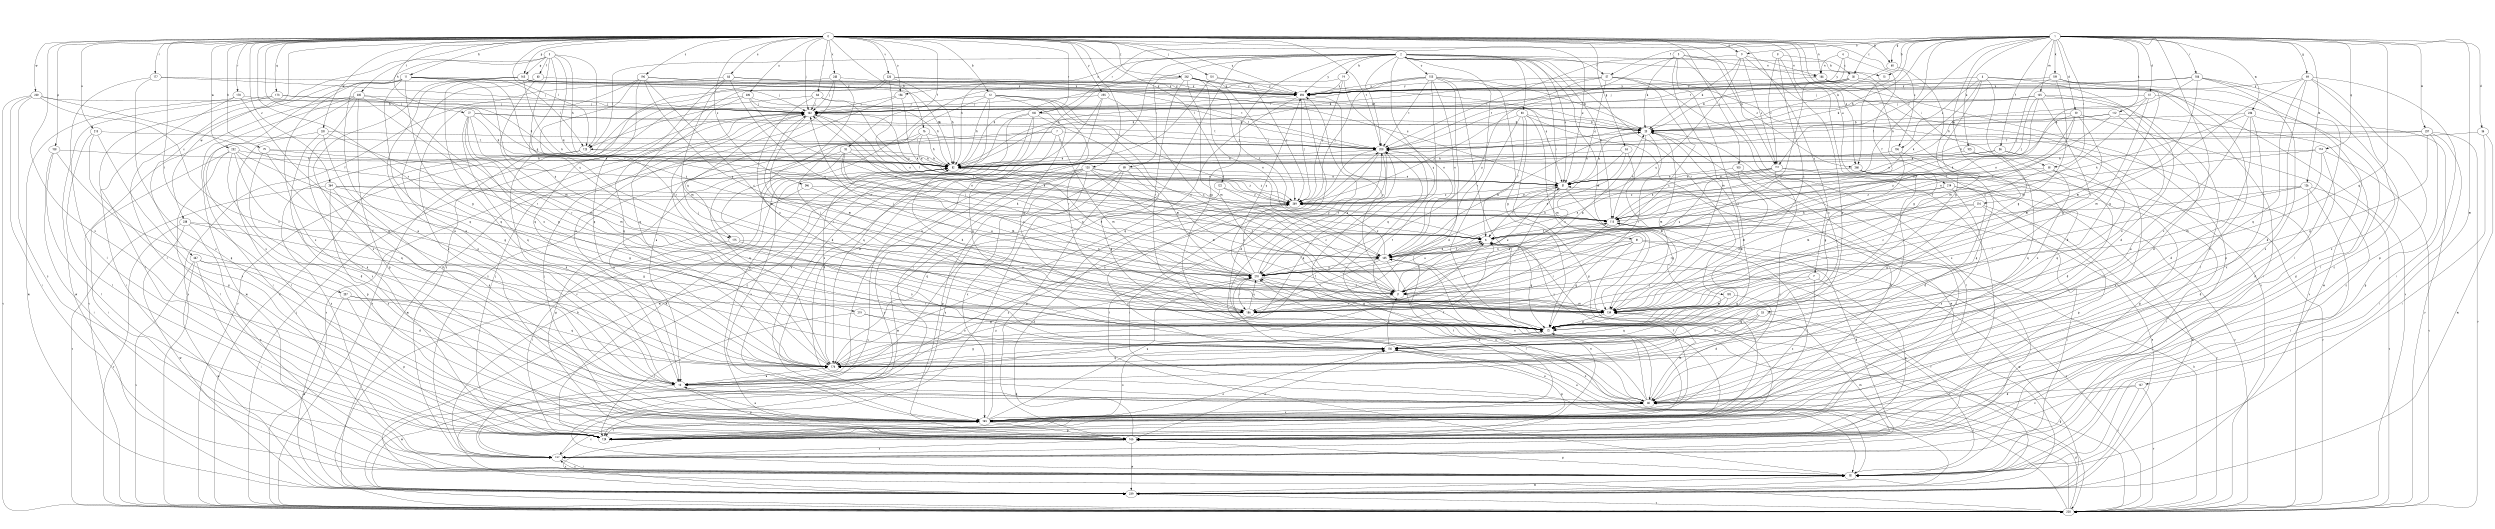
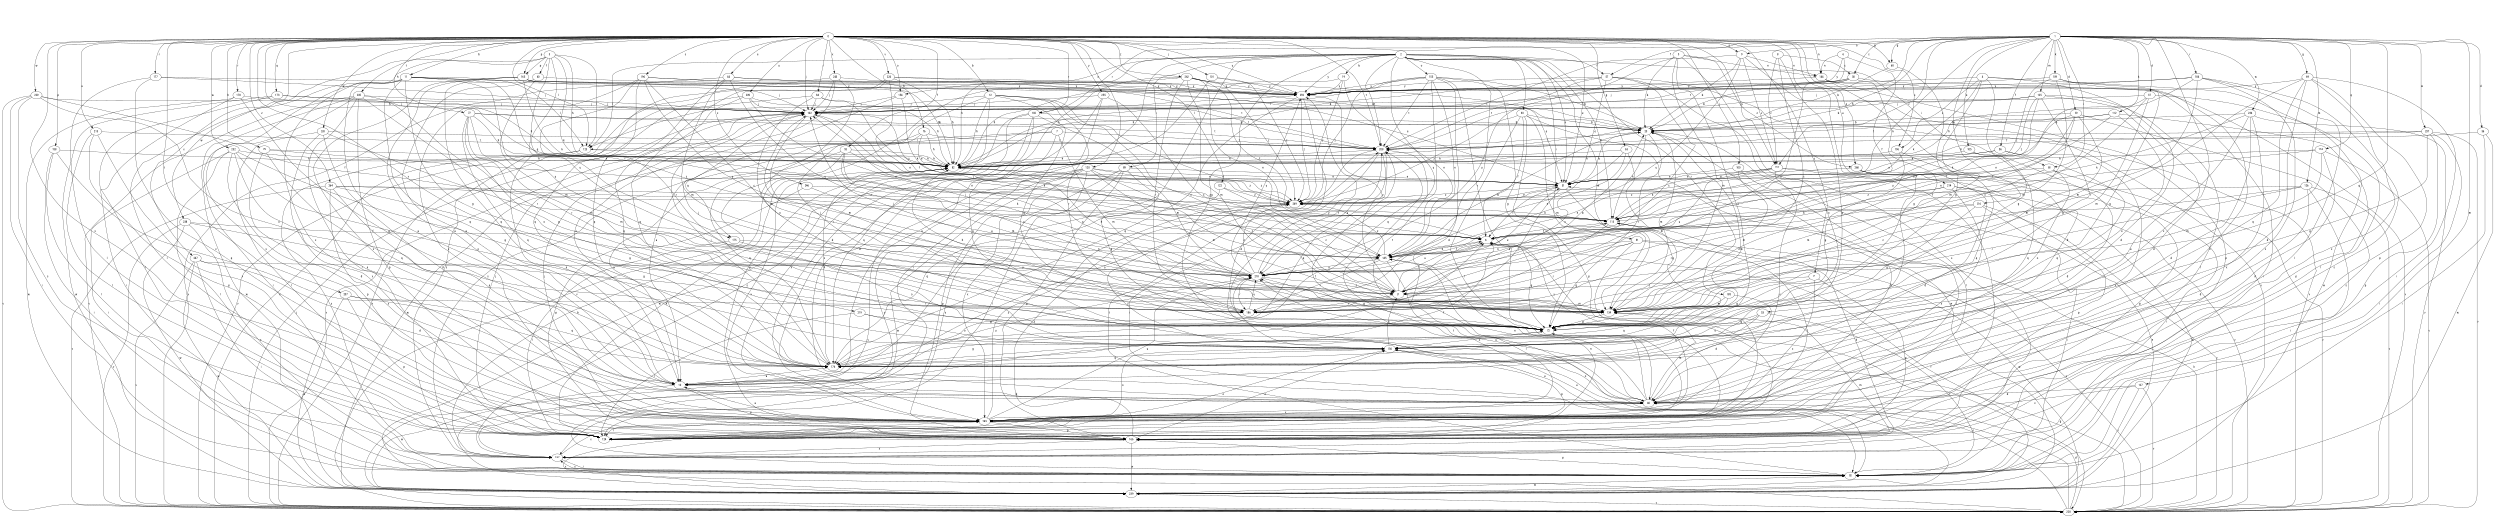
node "13": removed
